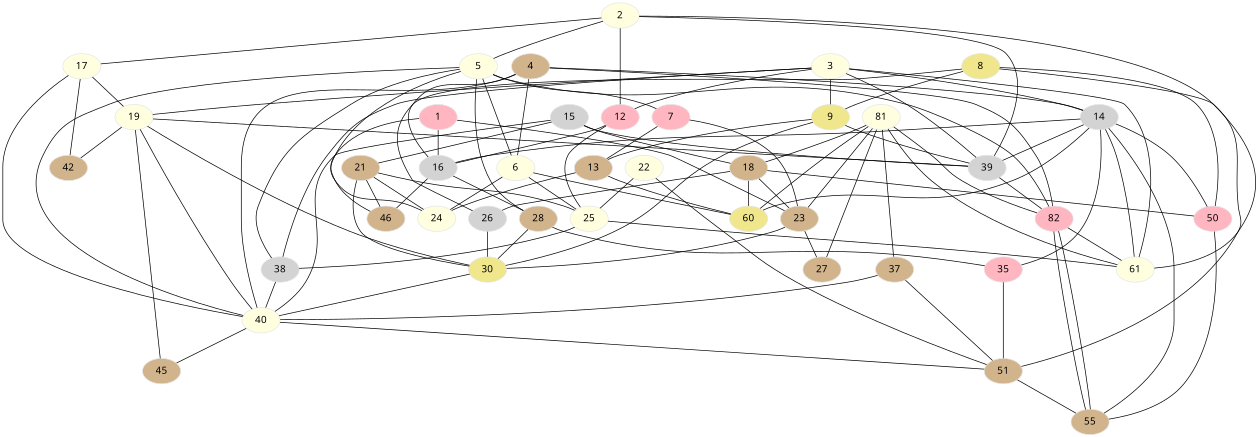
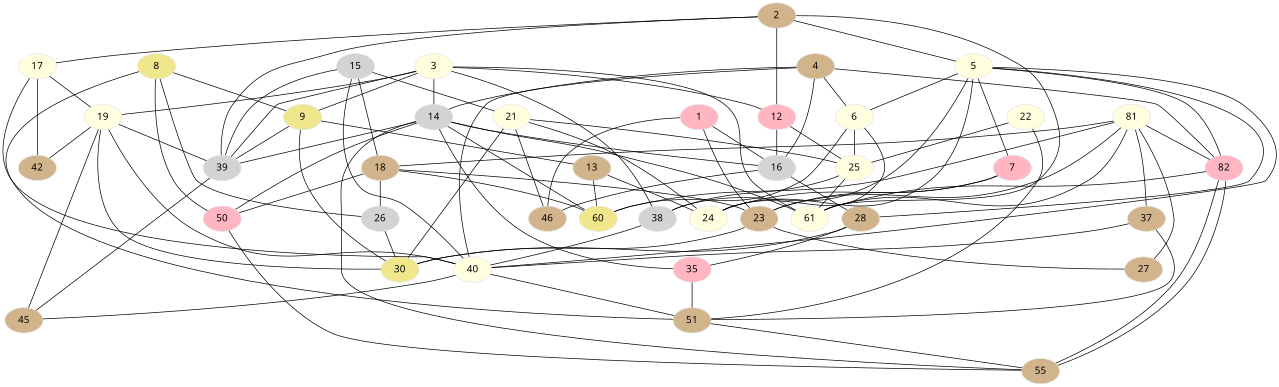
node "2": fillcolor lightyellow -> tan
edge "7" -- "13": now "7" -- "24"
node "21": fillcolor tan -> lightyellow
edge "39" -- "82": now "39" -- "45"
edge "30" -- "40": removed
